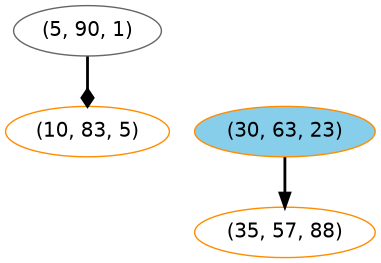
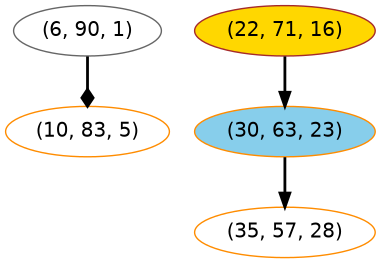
node "(5, 90, 1)": label "(5, 90, 1)" -> "(6, 90, 1)"
node "(22, 71, 16)": added
node "(35, 57, 88)": label "(35, 57, 88)" -> "(35, 57, 28)"
